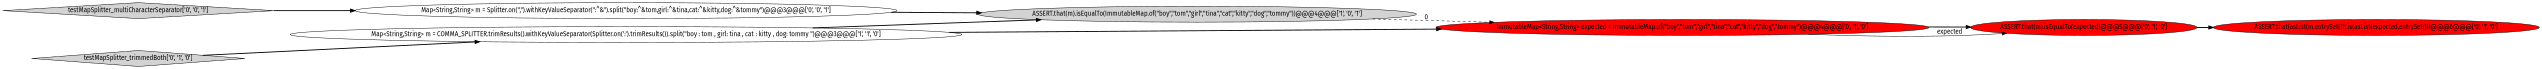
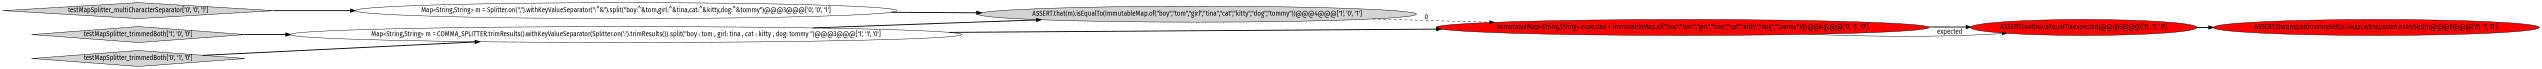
node "testMapSplitter_trimmedBoth['1', '0', '0']": added
